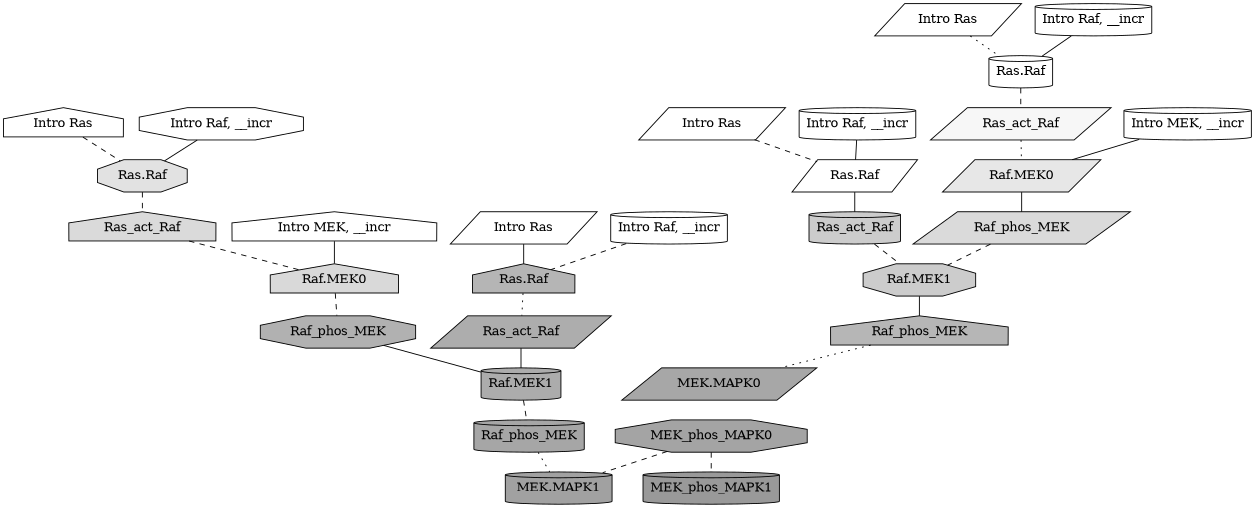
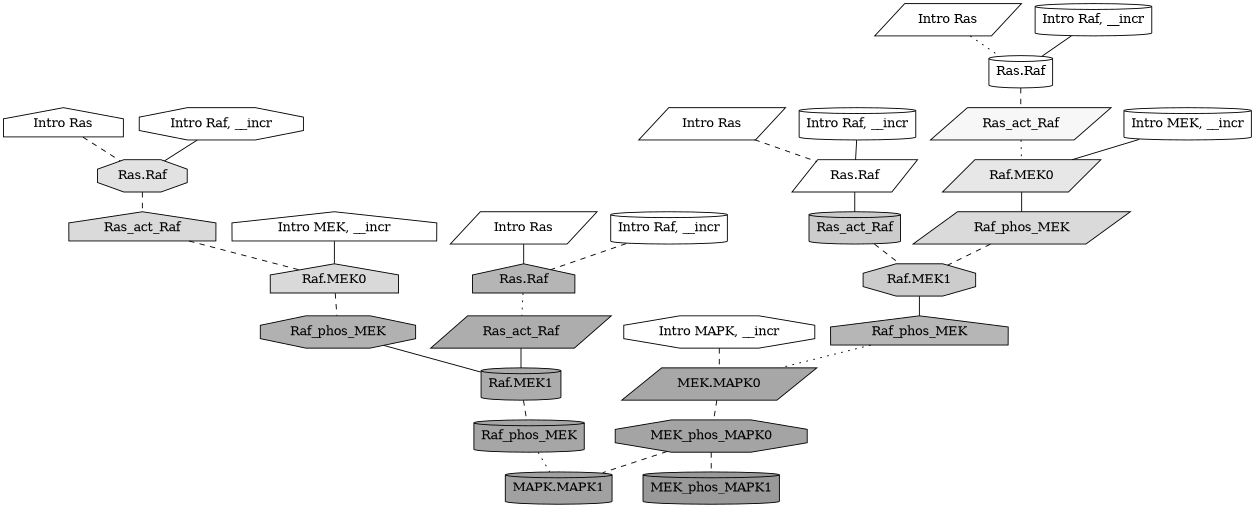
node "Intro MAPK, __incr": added
edge "MEK.MAPK0" -- "MEK_phos_MAPK0": added
node "MEK.MAPK1": label "MEK.MAPK1" -> "MAPK.MAPK1"
